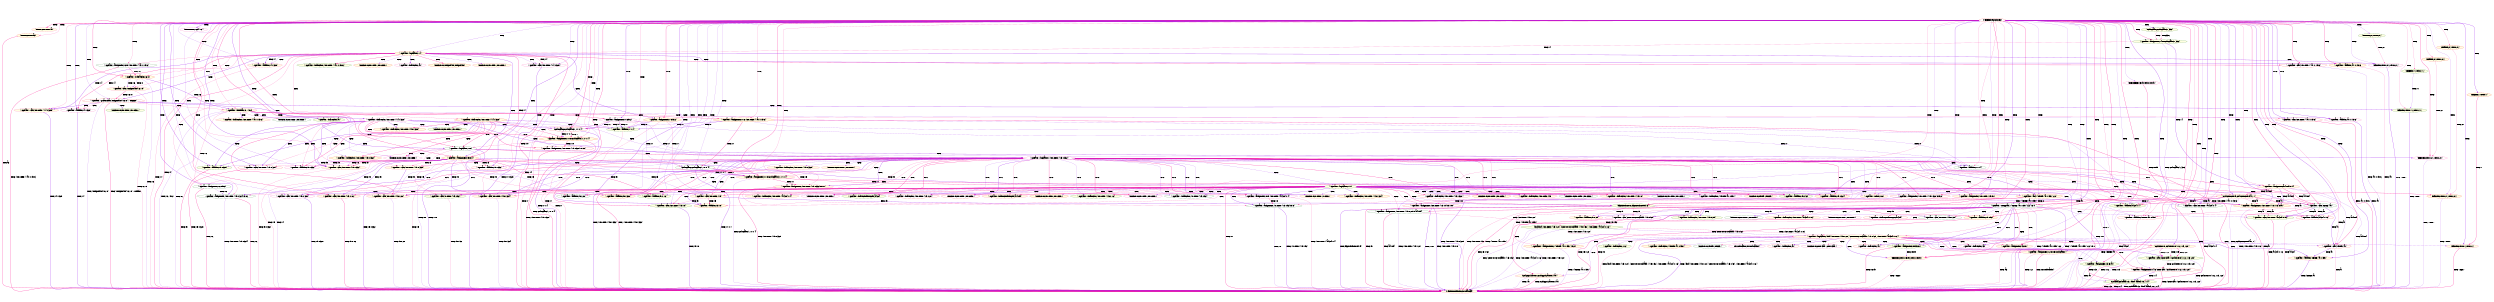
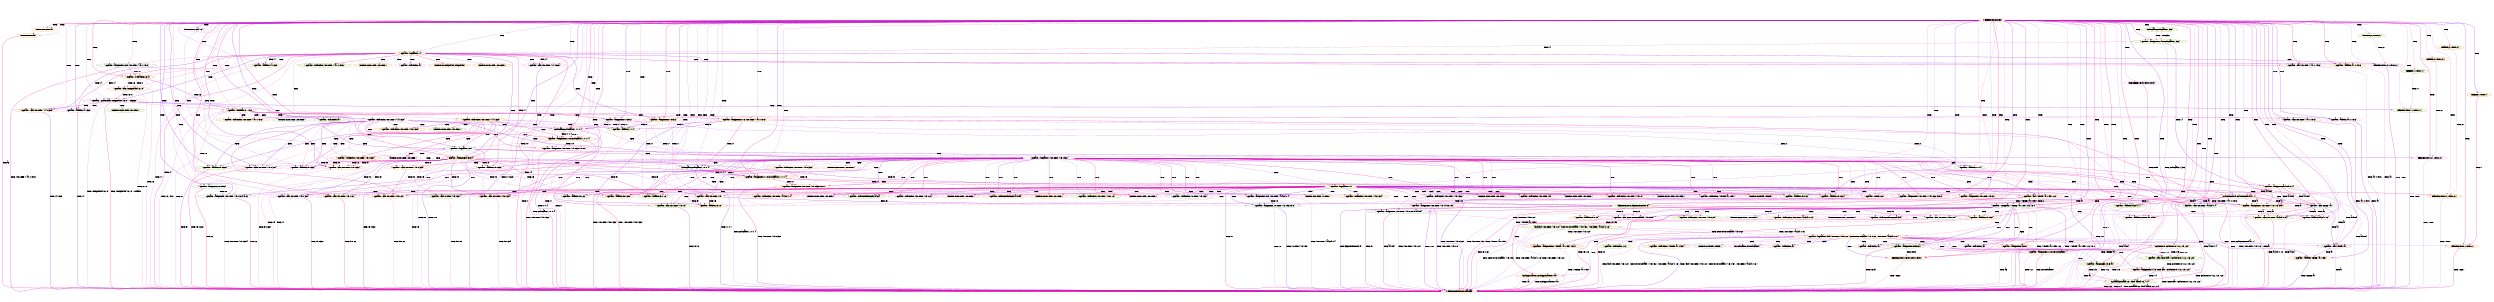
node "(UNKNOWN,const char *,const char *)": removed
